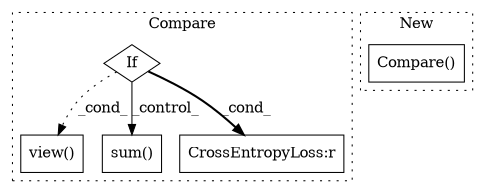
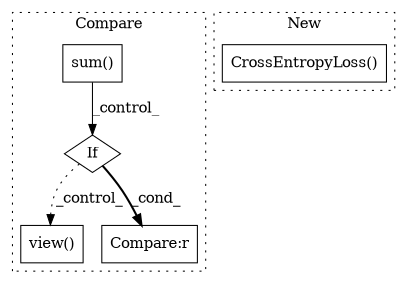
node "Compare()": label "Compare()" -> "CrossEntropyLoss()"
edge "If" -> "sum()": reversed
edge "If" -> "view()": label "_cond_" -> "_control_"
node "CrossEntropyLoss:r": label "CrossEntropyLoss:r" -> "Compare:r"
